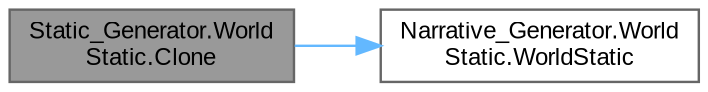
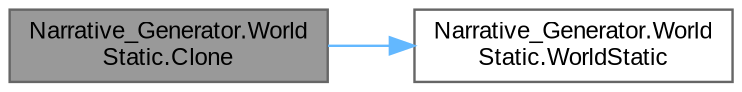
node "Static_Generator.World Static.Clone": label "Static_Generator.World Static.Clone" -> "Narrative_Generator.World Static.Clone"
